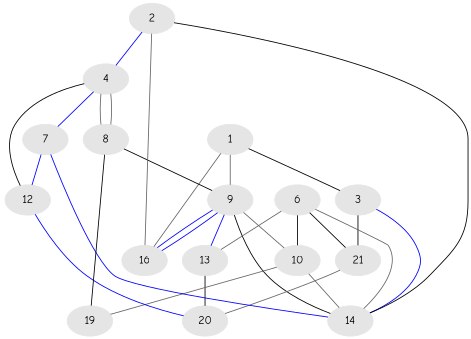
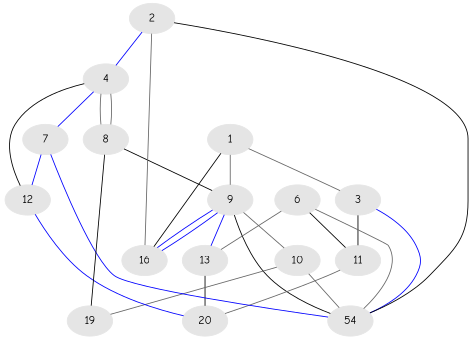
edge "1" -- "3": color black -> gray40
edge "1" -- "16": color gray40 -> black
edge "6" -- "10": removed
node "21": label "21" -> "11"
node "14": label "14" -> "54"
